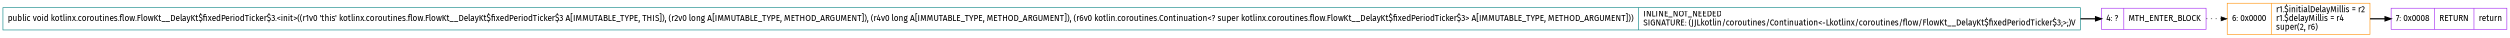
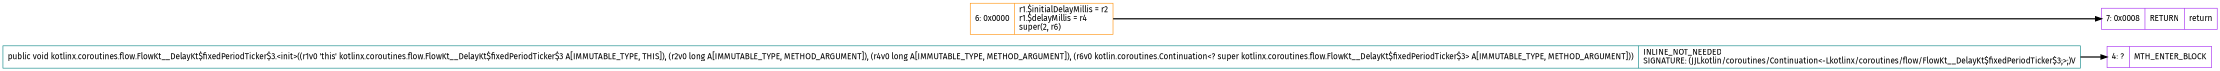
edge "4: ?" -> "6: 0x0000": removed
